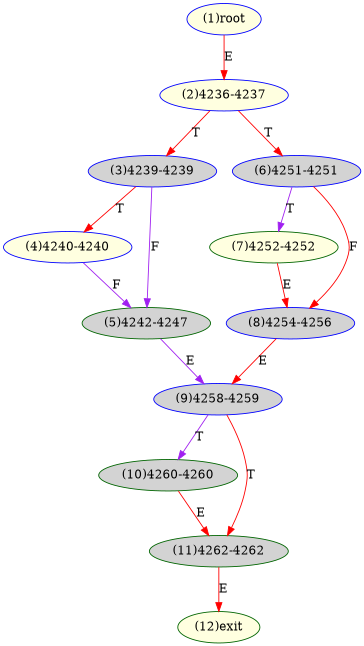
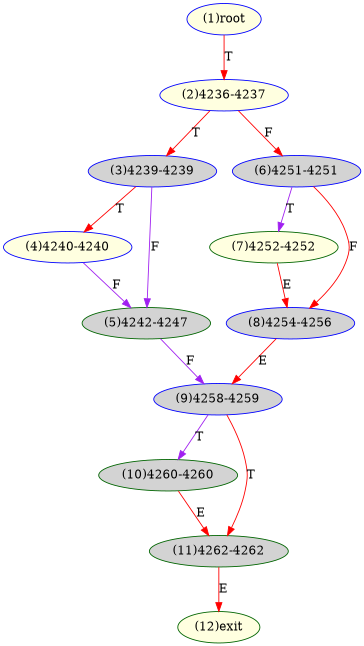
edge "(1)root" -> "(2)4236-4237": label "E" -> "T"
edge "(2)4236-4237" -> "(6)4251-4251": label "T" -> "F"
edge "(5)4242-4247" -> "(9)4258-4259": label "E" -> "F"
